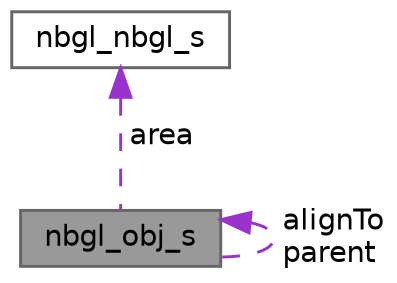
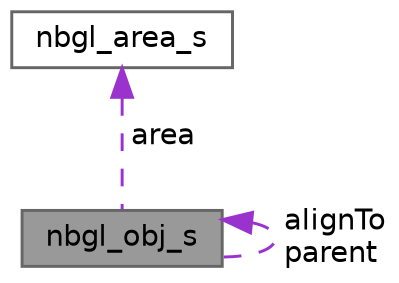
node "nbgl_nbgl_s": label "nbgl_nbgl_s" -> "nbgl_area_s"
